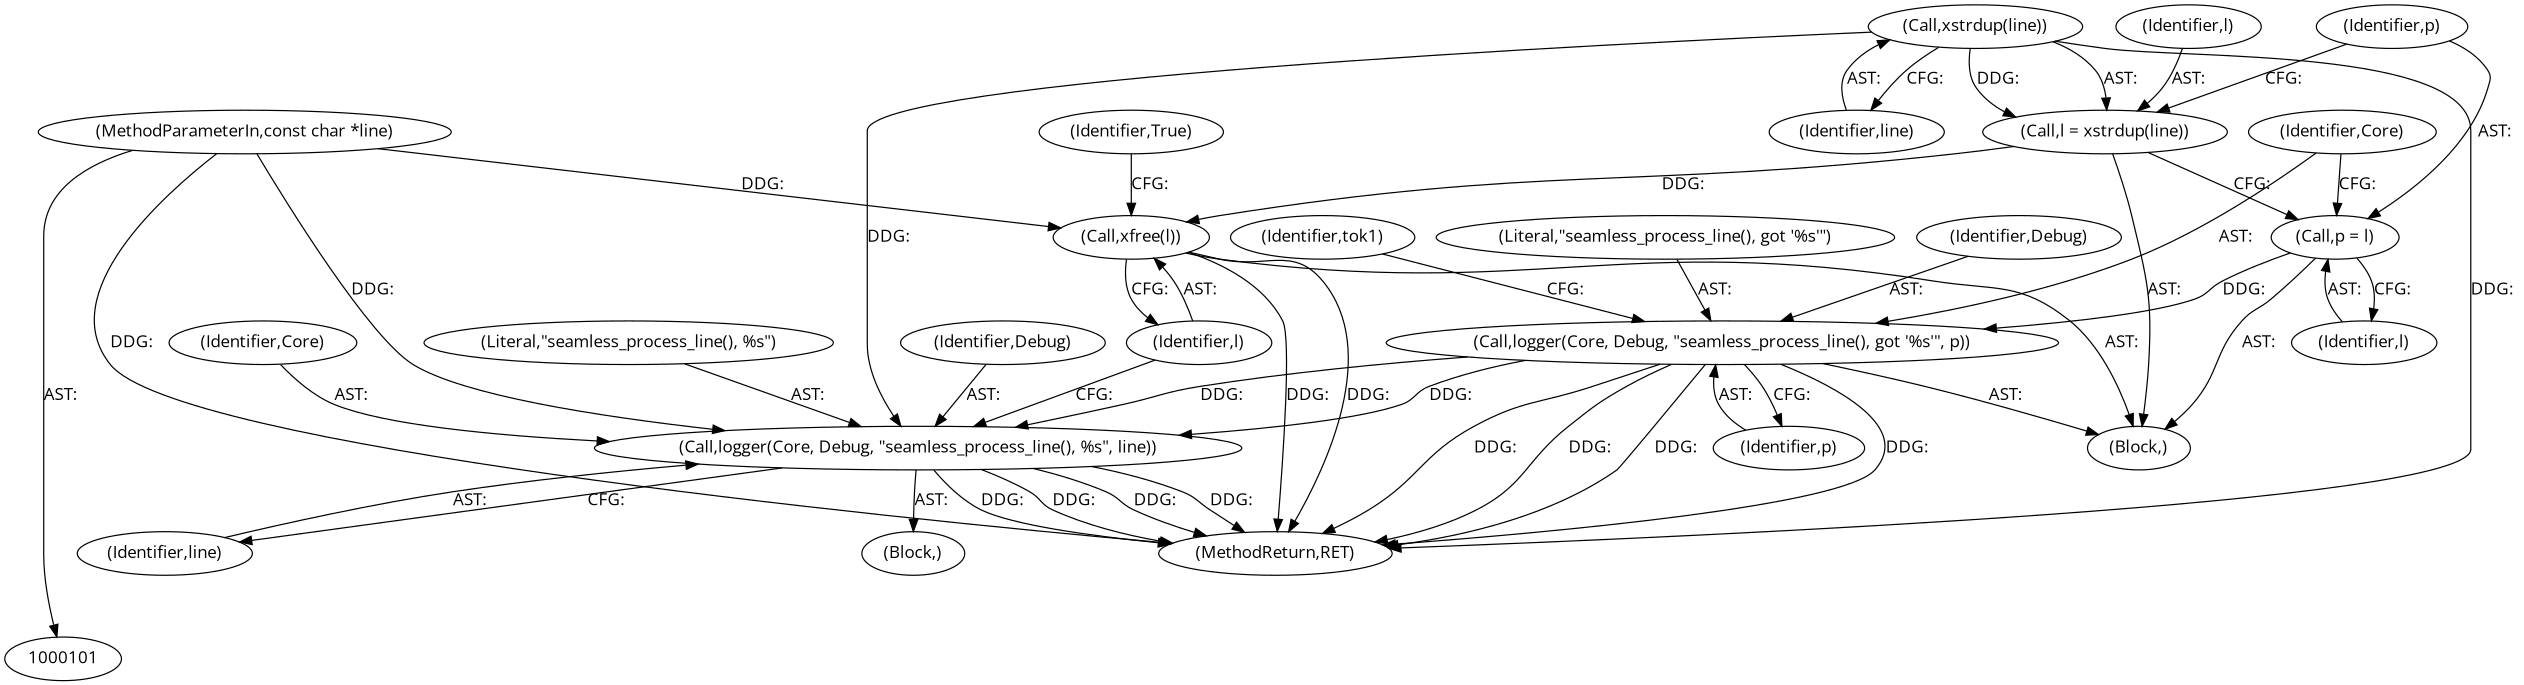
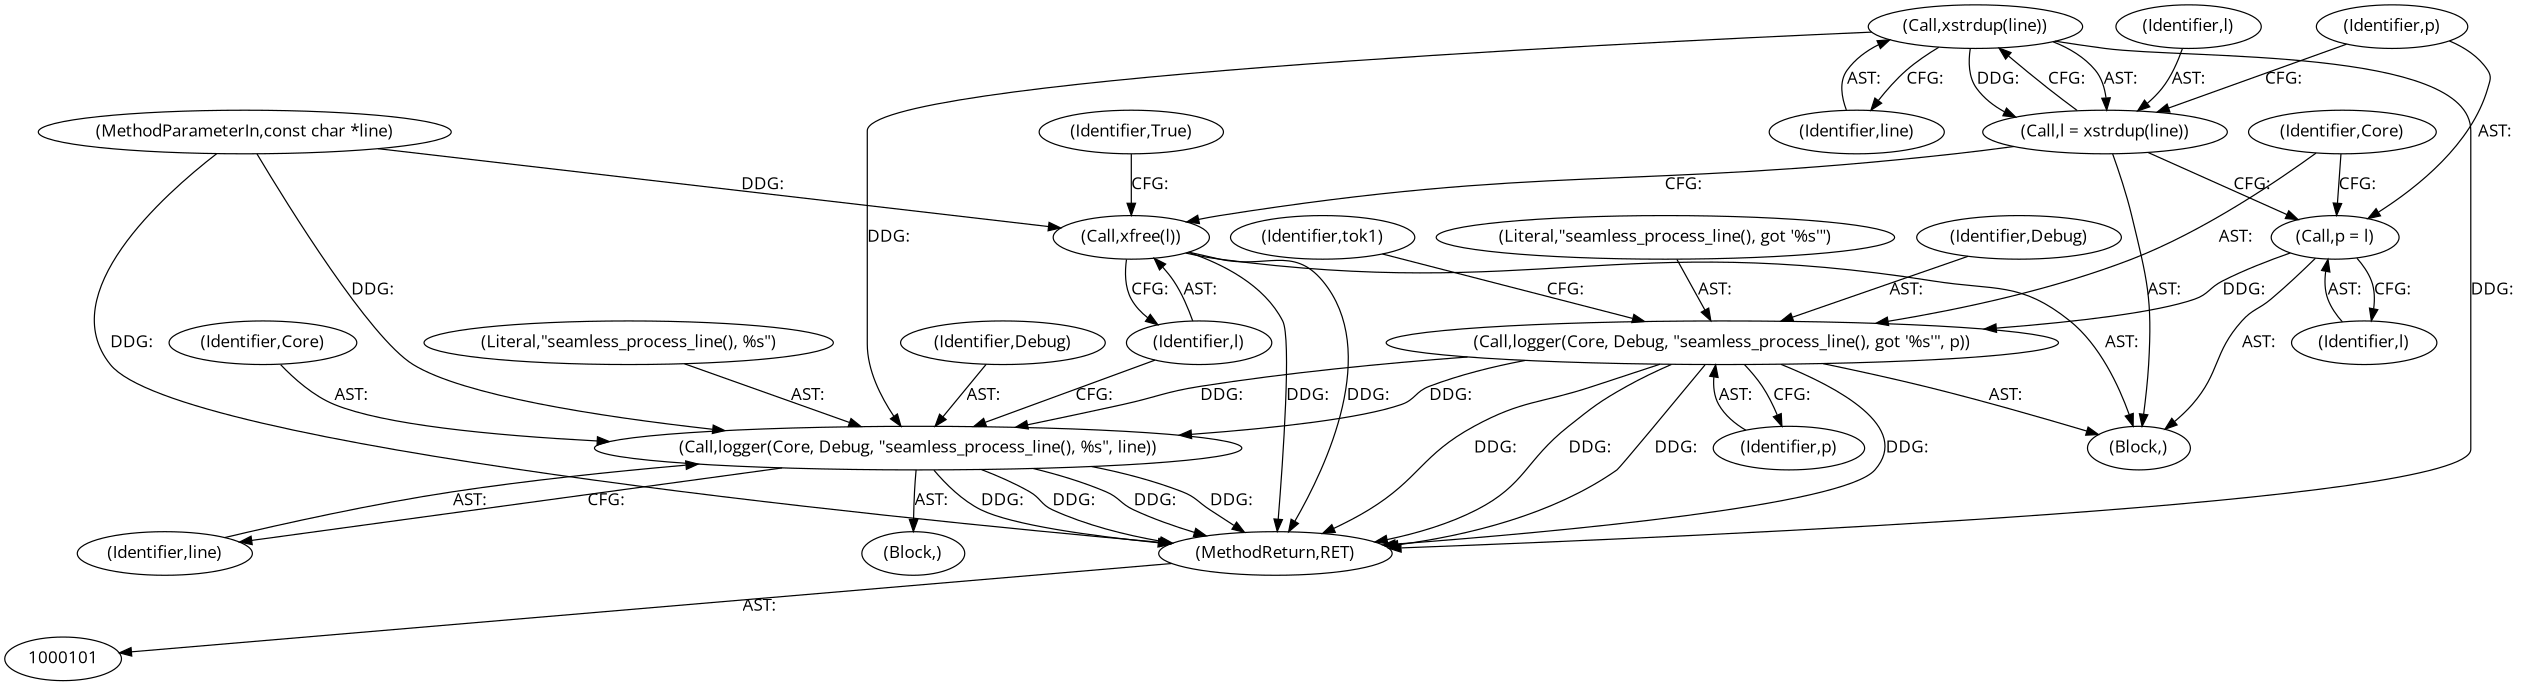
edge "(Call,l = xstrdup(line))" -> "(Call,xstrdup(line))": added, label "CFG:"
edge "(Call,l = xstrdup(line))" -> "(Call,xfree(l))": label "DDG: " -> "CFG: "
edge "(MethodParameterIn,const char *line)" -> "1000101": now "(MethodReturn,RET)" -> "1000101"
